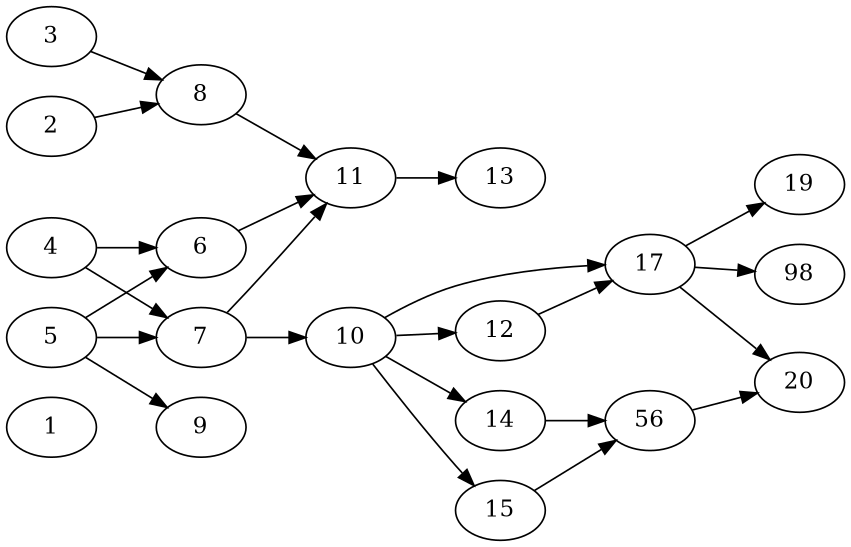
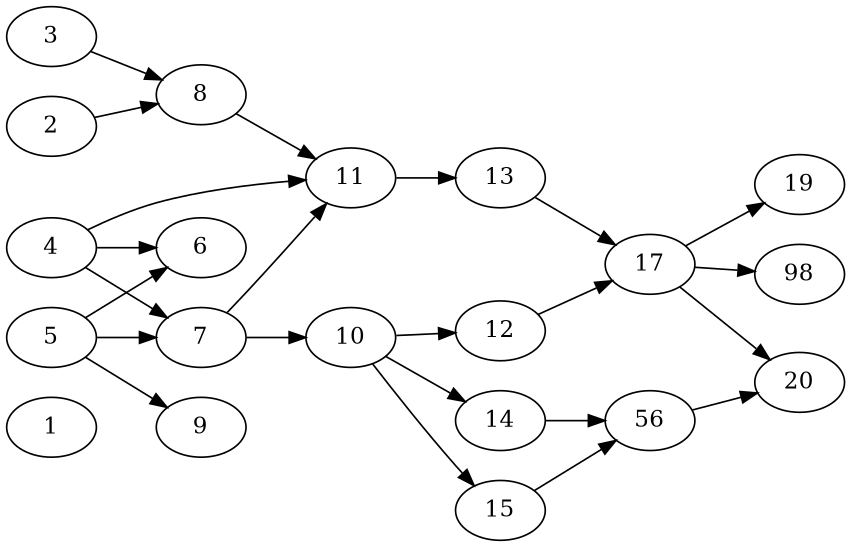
edge "6" -> "11": now "4" -> "11"
edge "10" -> "17": now "13" -> "17"
